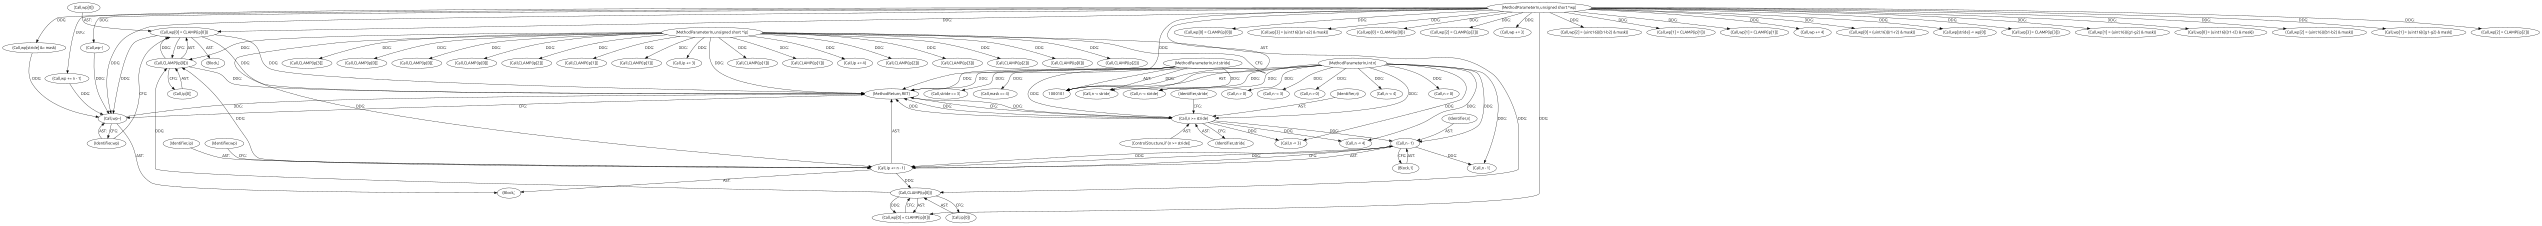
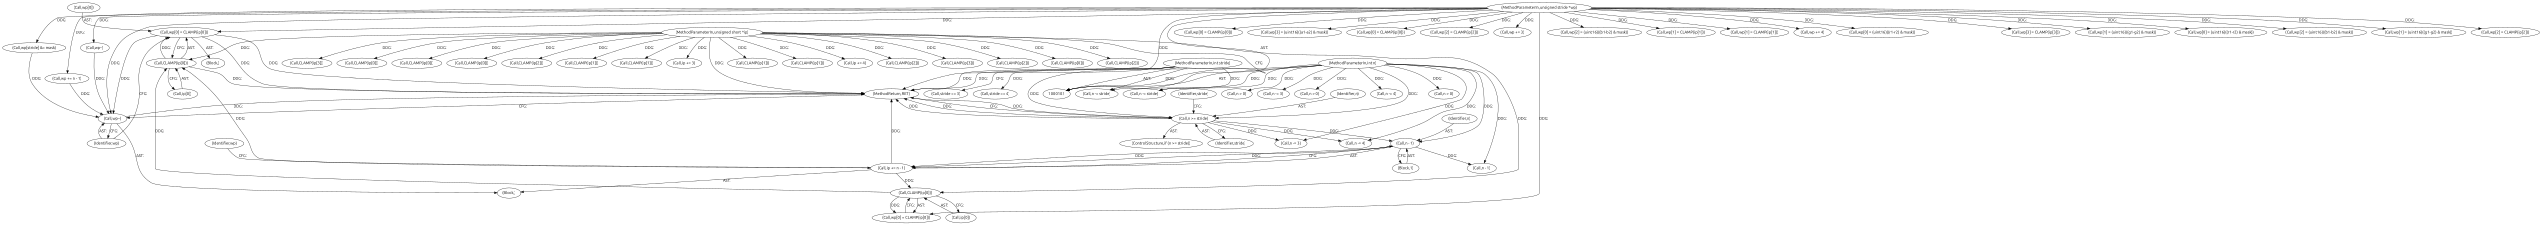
node "(MethodParameterIn,unsigned short *wp)": label "(MethodParameterIn,unsigned short *wp)" -> "(MethodParameterIn,unsigned stride *wp)"
node "(Call,wp[stride] -= wp[0])": removed
edge "(MethodParameterIn,int stride)" -> "(Call,stride == 3)": label "DDG: " -> "CFG: "
node "(Call,mask == 4)": label "(Call,mask == 4)" -> "(Call,stride == 4)"
edge "(MethodParameterIn,unsigned short *ip)" -> "(Call,ip += n - 1)": removed, label "DDG:"
edge "(Call,ip += n - 1)" -> "(MethodReturn,RET)": label "AST: " -> "DDG: "
edge "(ControlStructure,if (n >= stride))" -> "(Call,n >= stride)": reversed
node "(Identifier,ip)": removed
